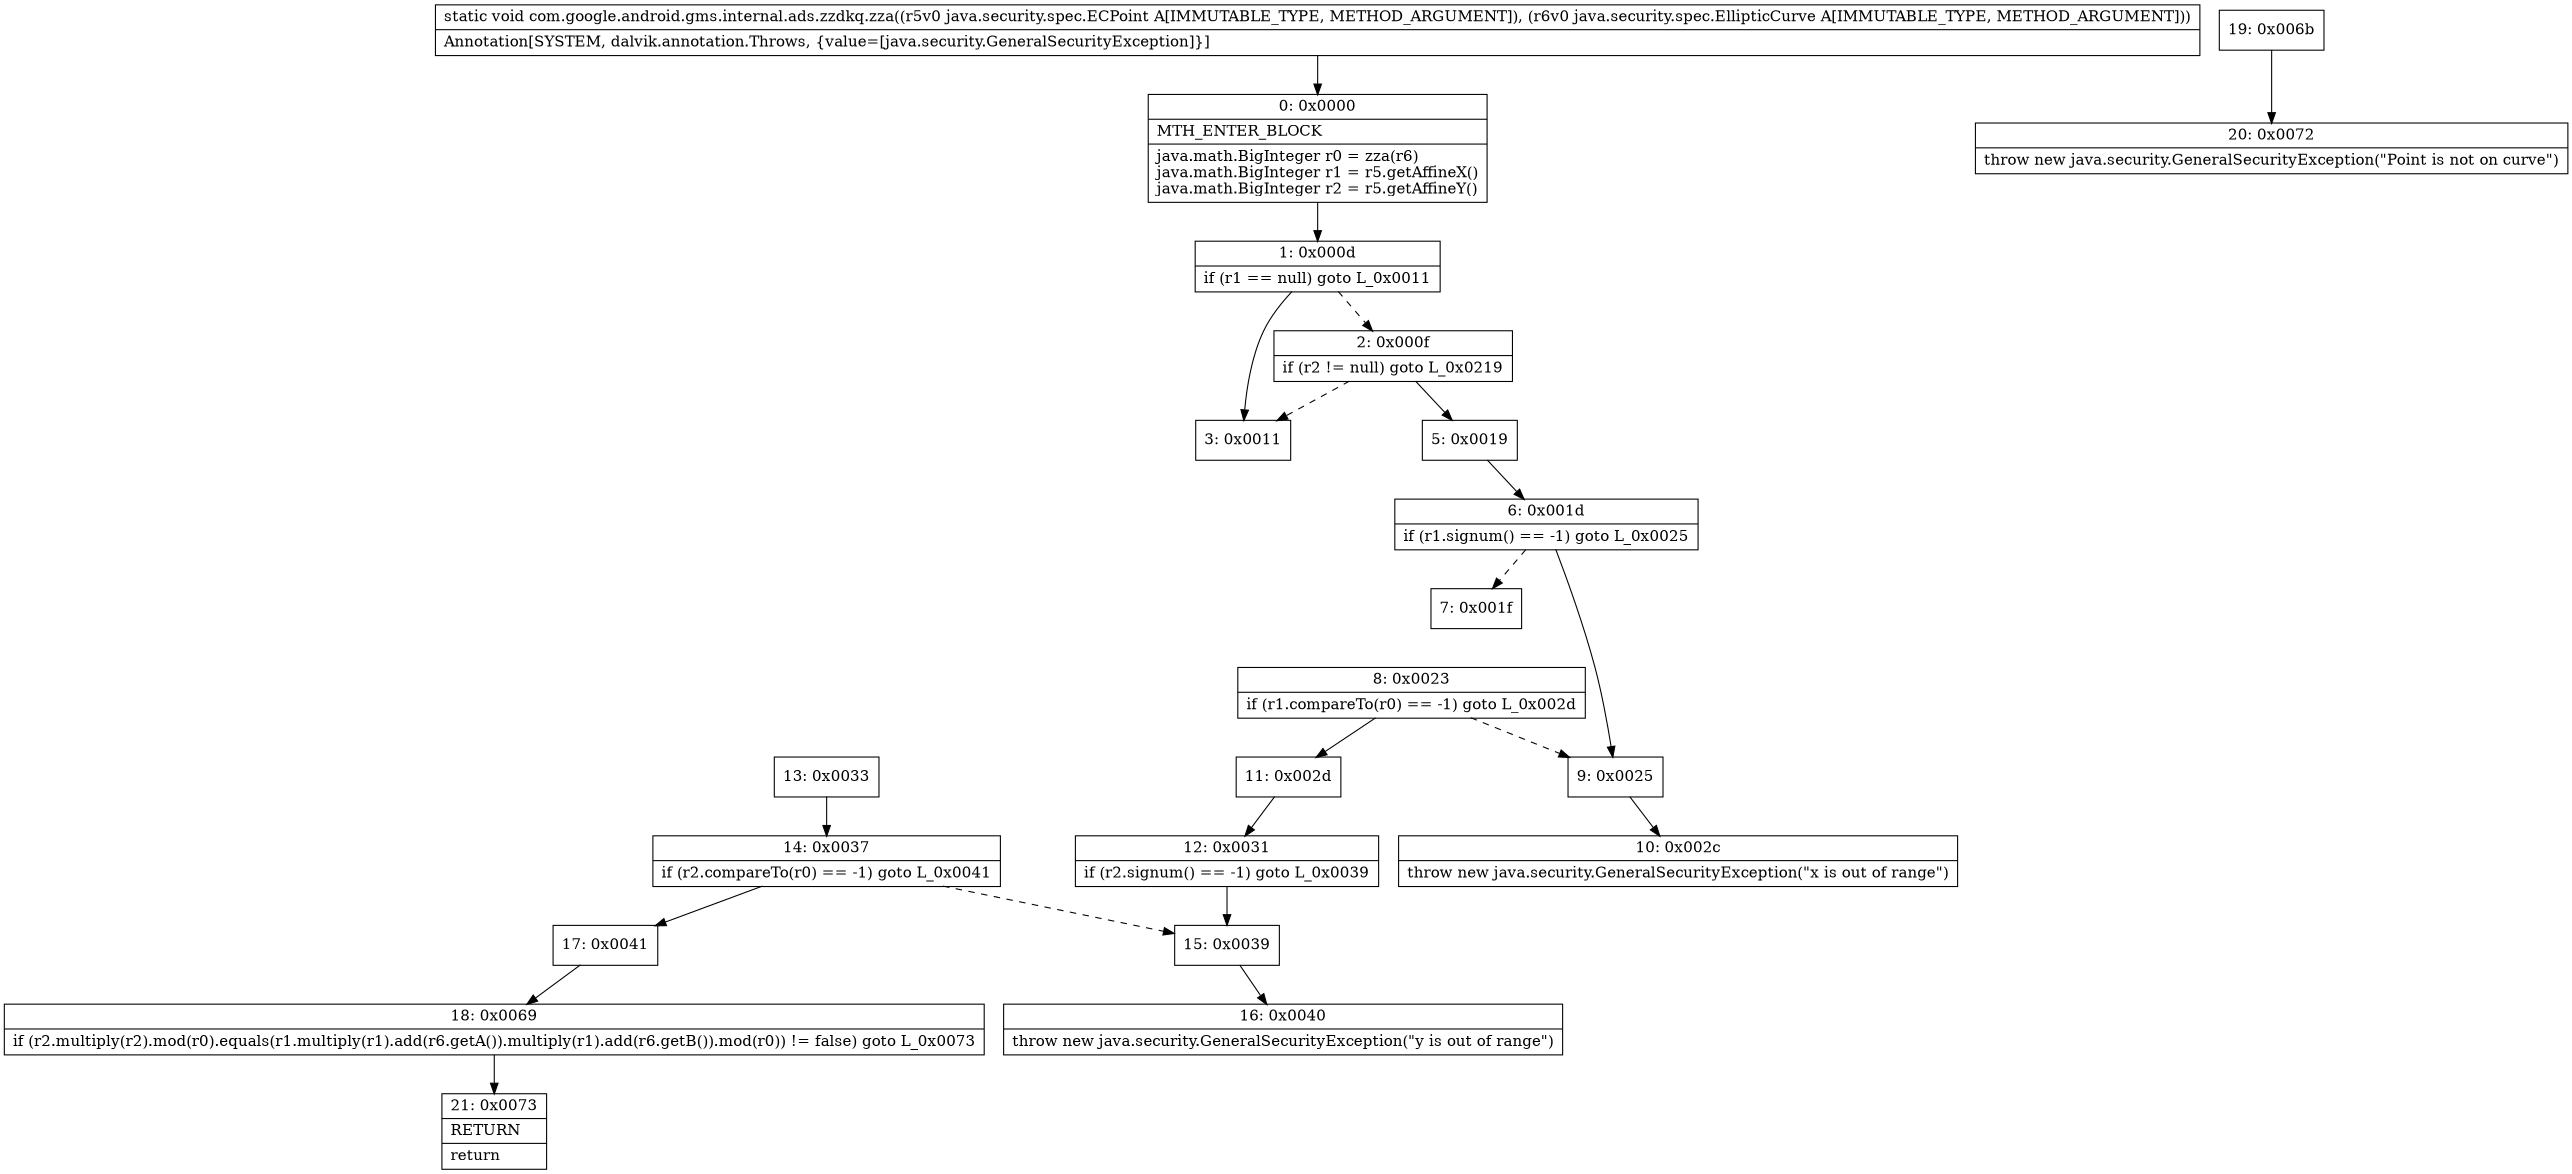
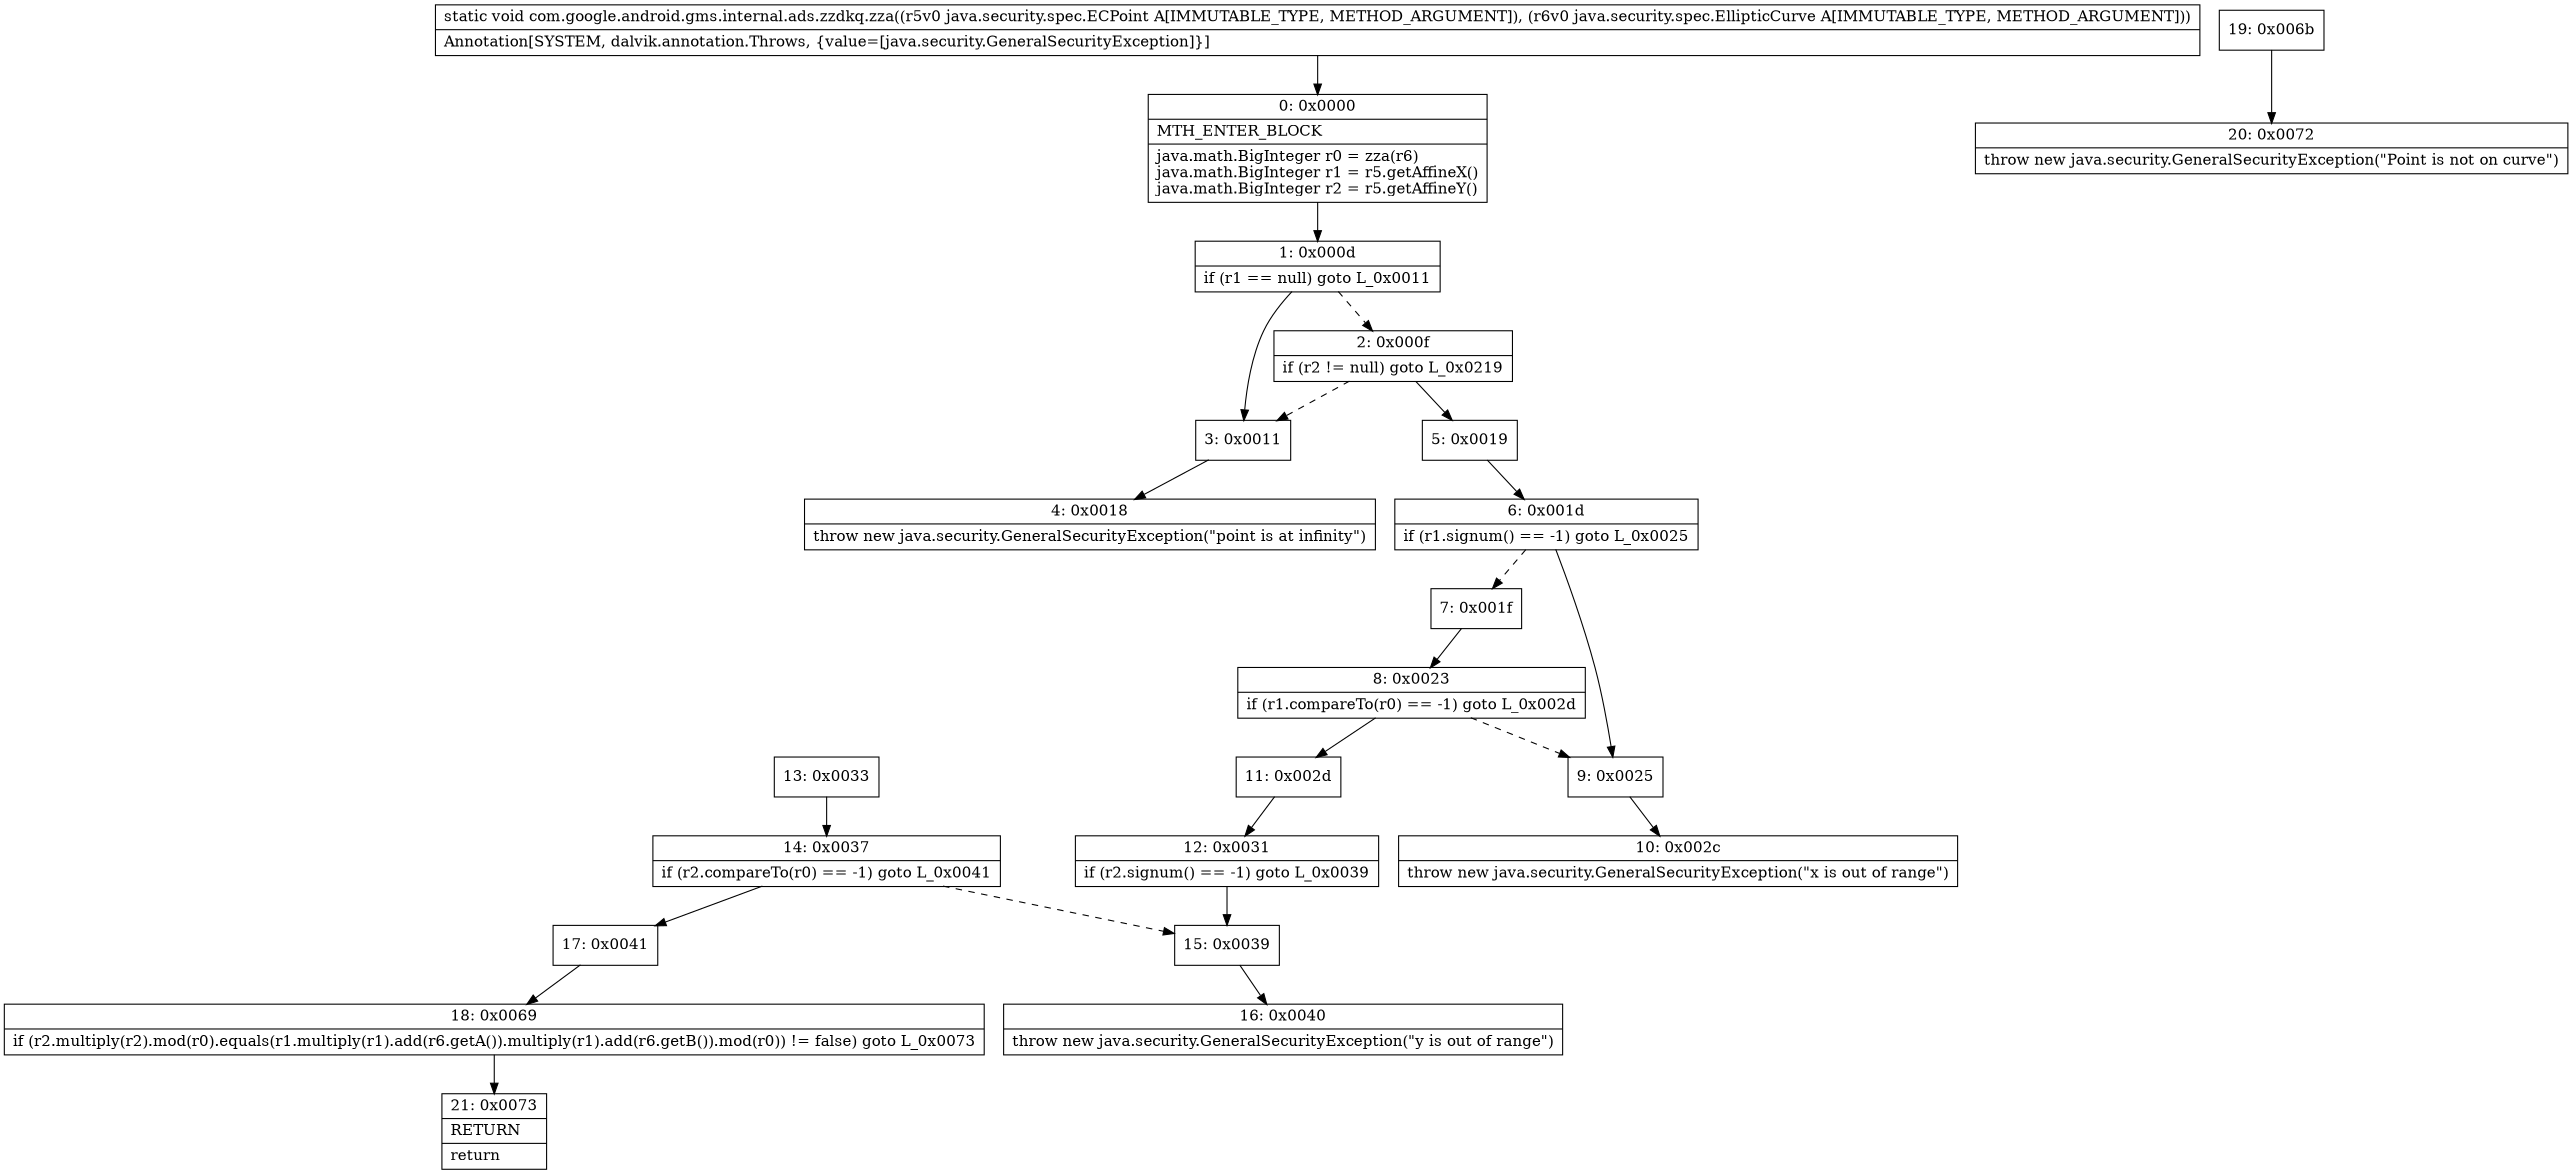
node "4: 0x0018": added
edge "7: 0x001f" -> "8: 0x0023": added
